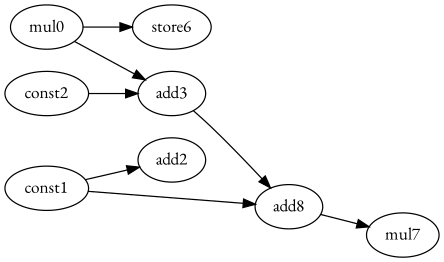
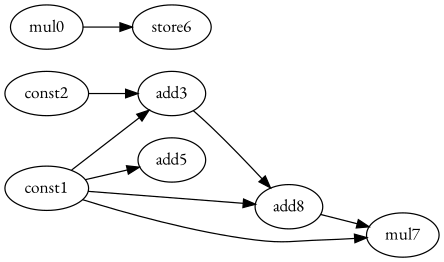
edge "mul0" -> "add3": now "const1" -> "add3"
node "add2": label "add2" -> "add5"
edge "const1" -> "mul7": added
